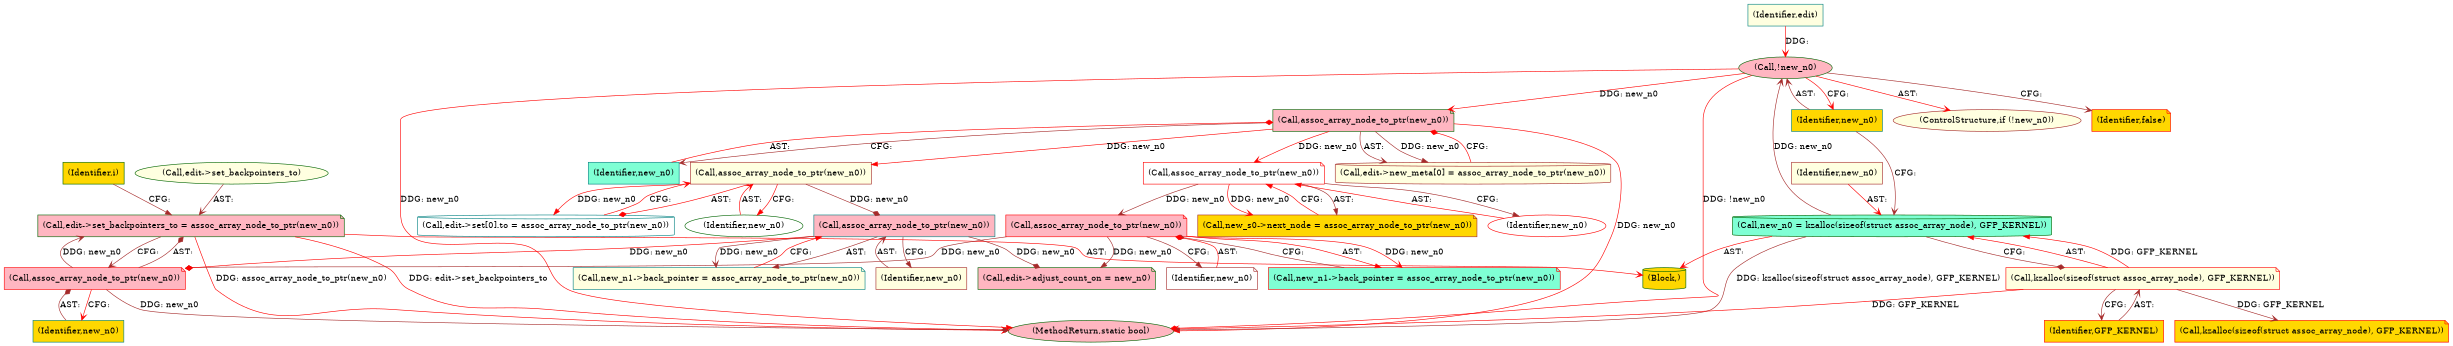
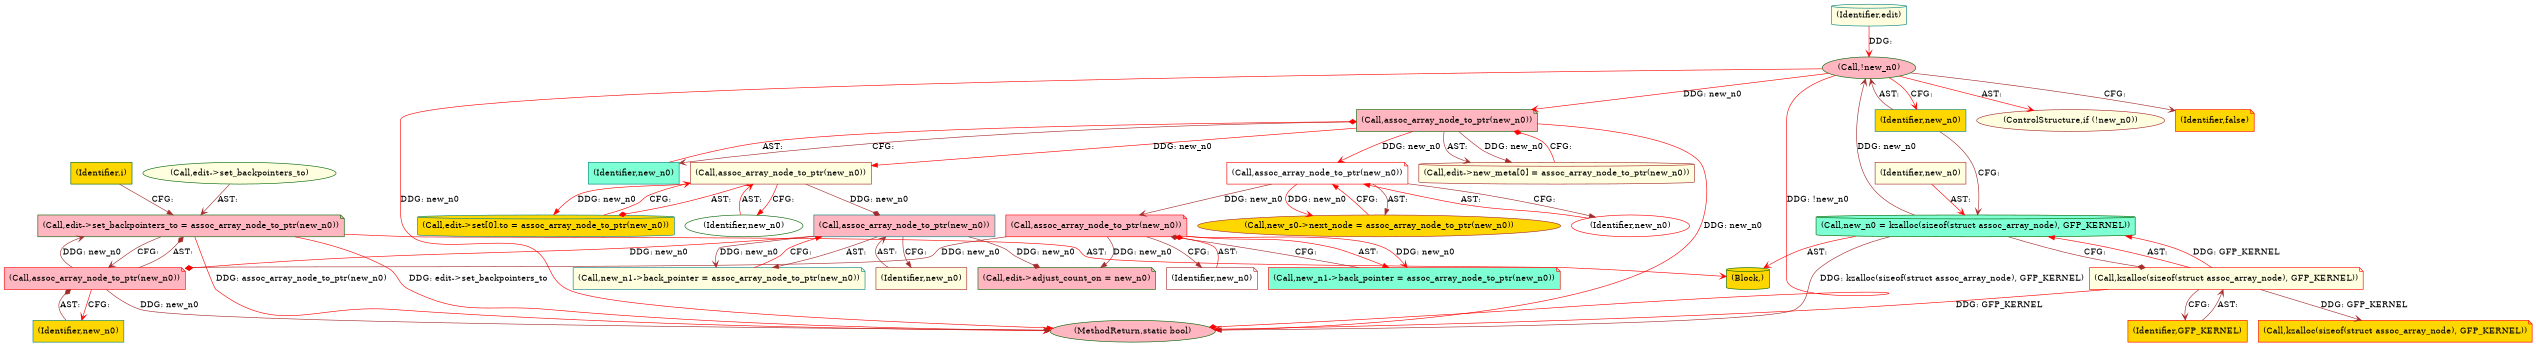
node "(Identifier,edit)": shape box -> cylinder
node "(Call,edit->set[0].to = assoc_array_node_to_ptr(new_n0))": fillcolor white -> gold
node "(Call,new_s0->next_node = assoc_array_node_to_ptr(new_n0))": shape note -> ellipse
